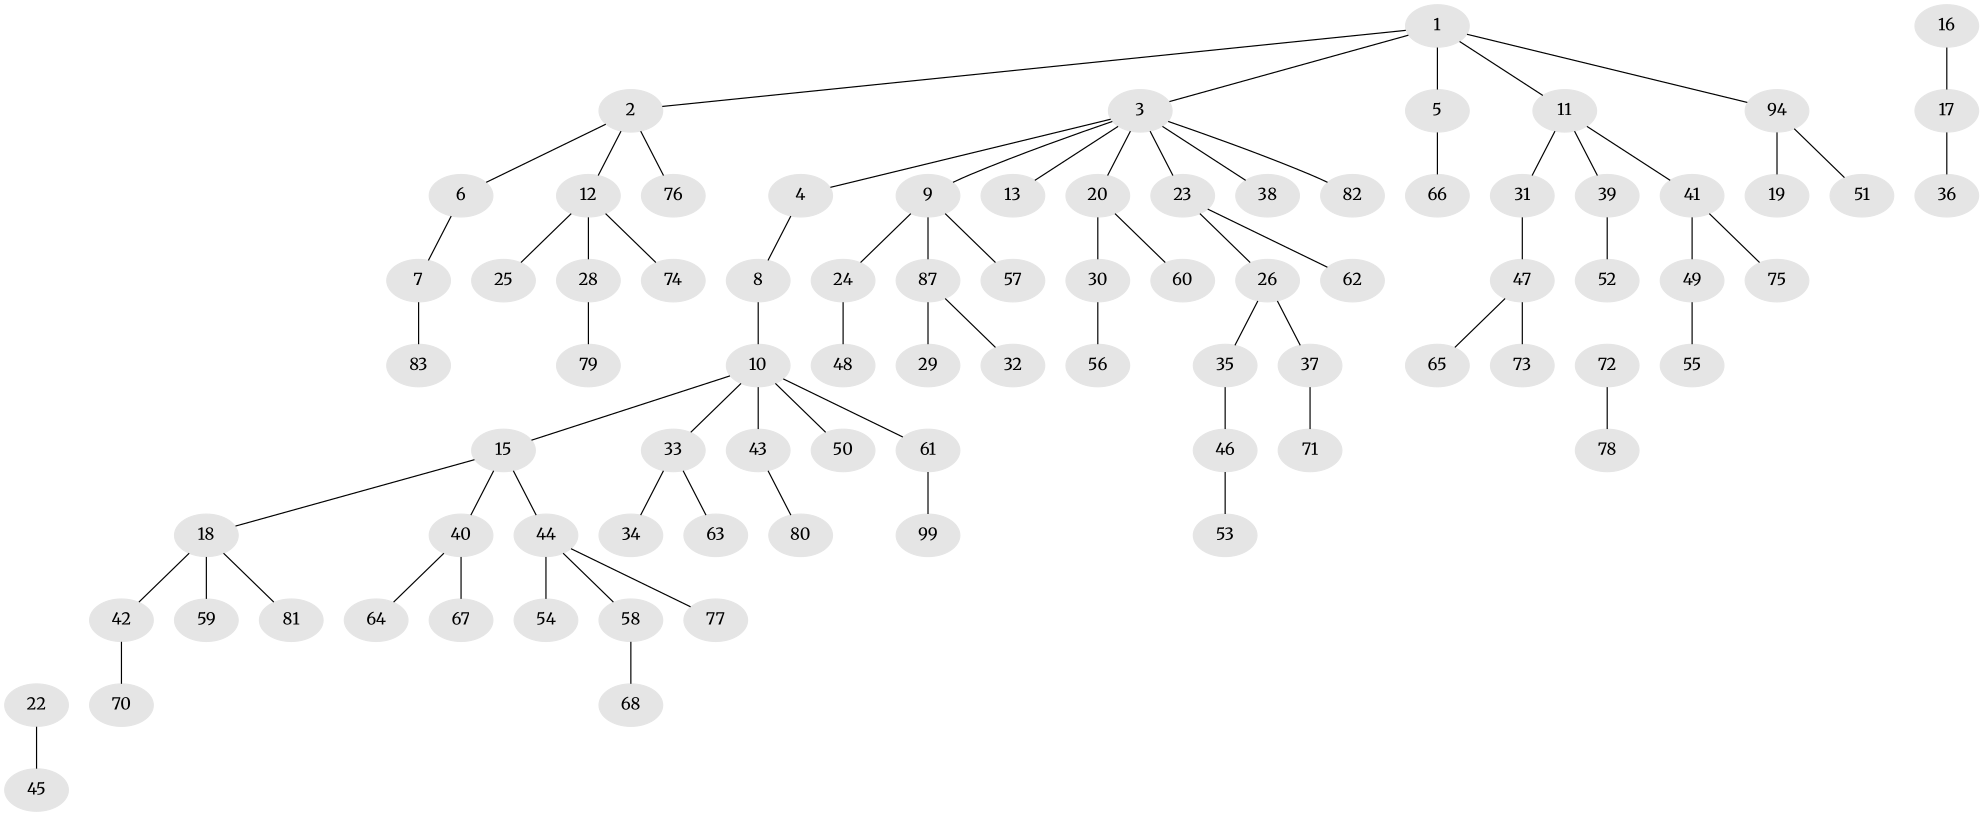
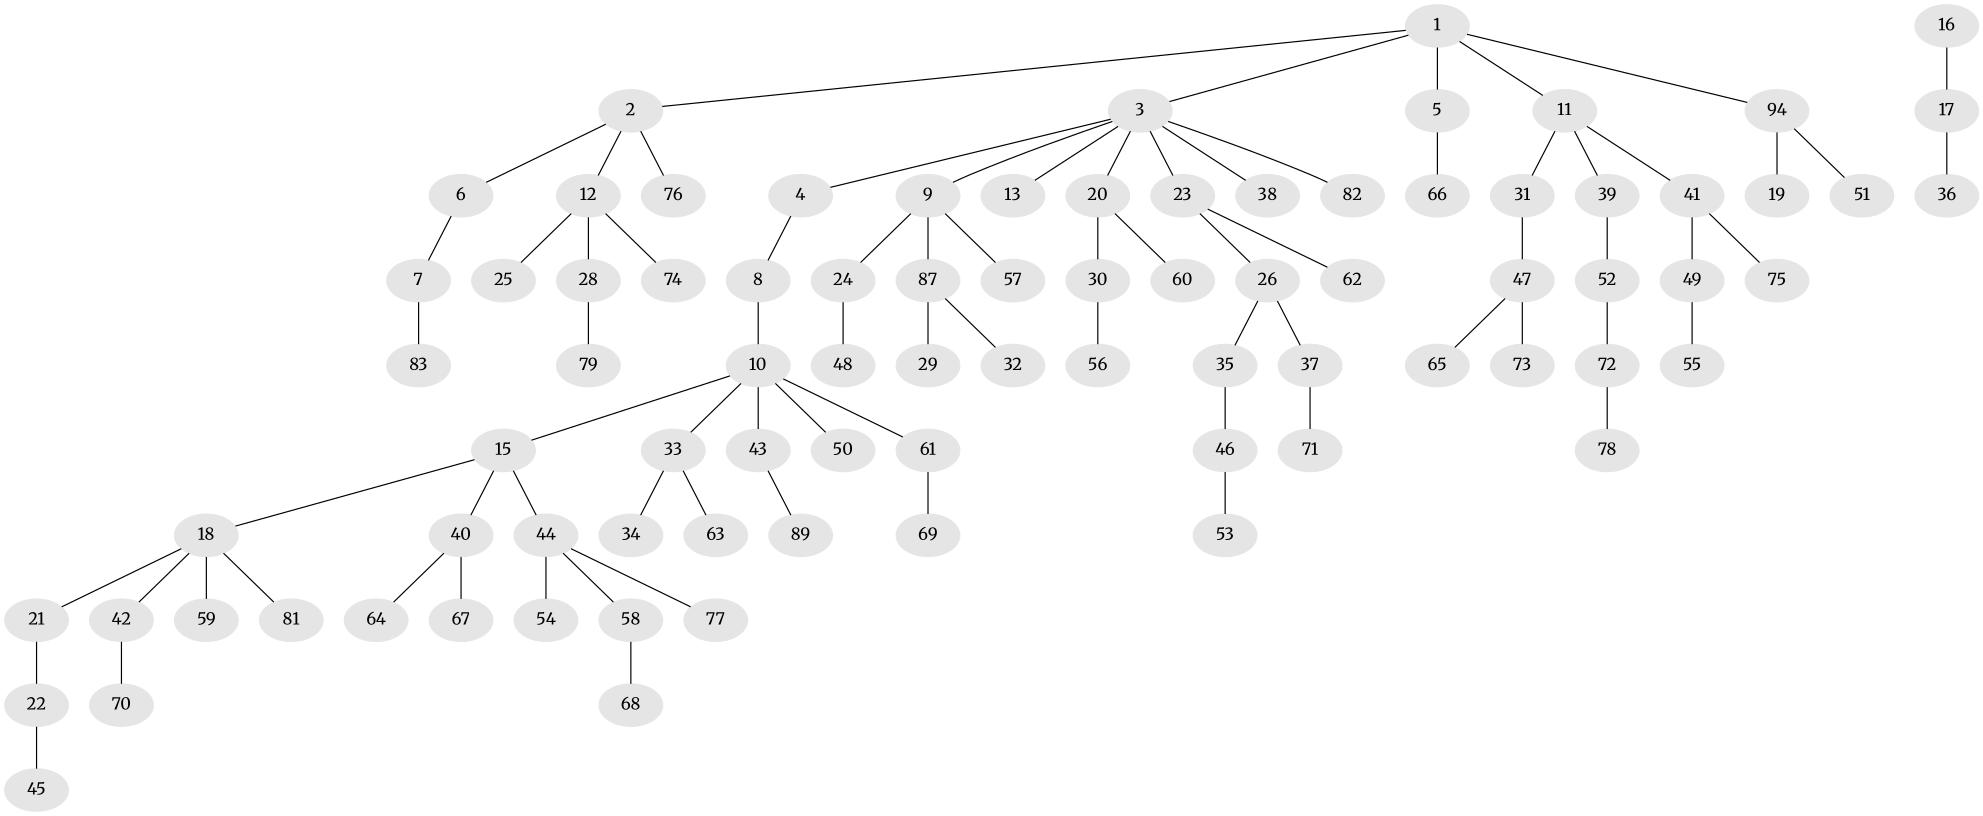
edge "52" -- "72": added
node "80": label "80" -> "89"
node "99": label "99" -> "69"
node "21": added
